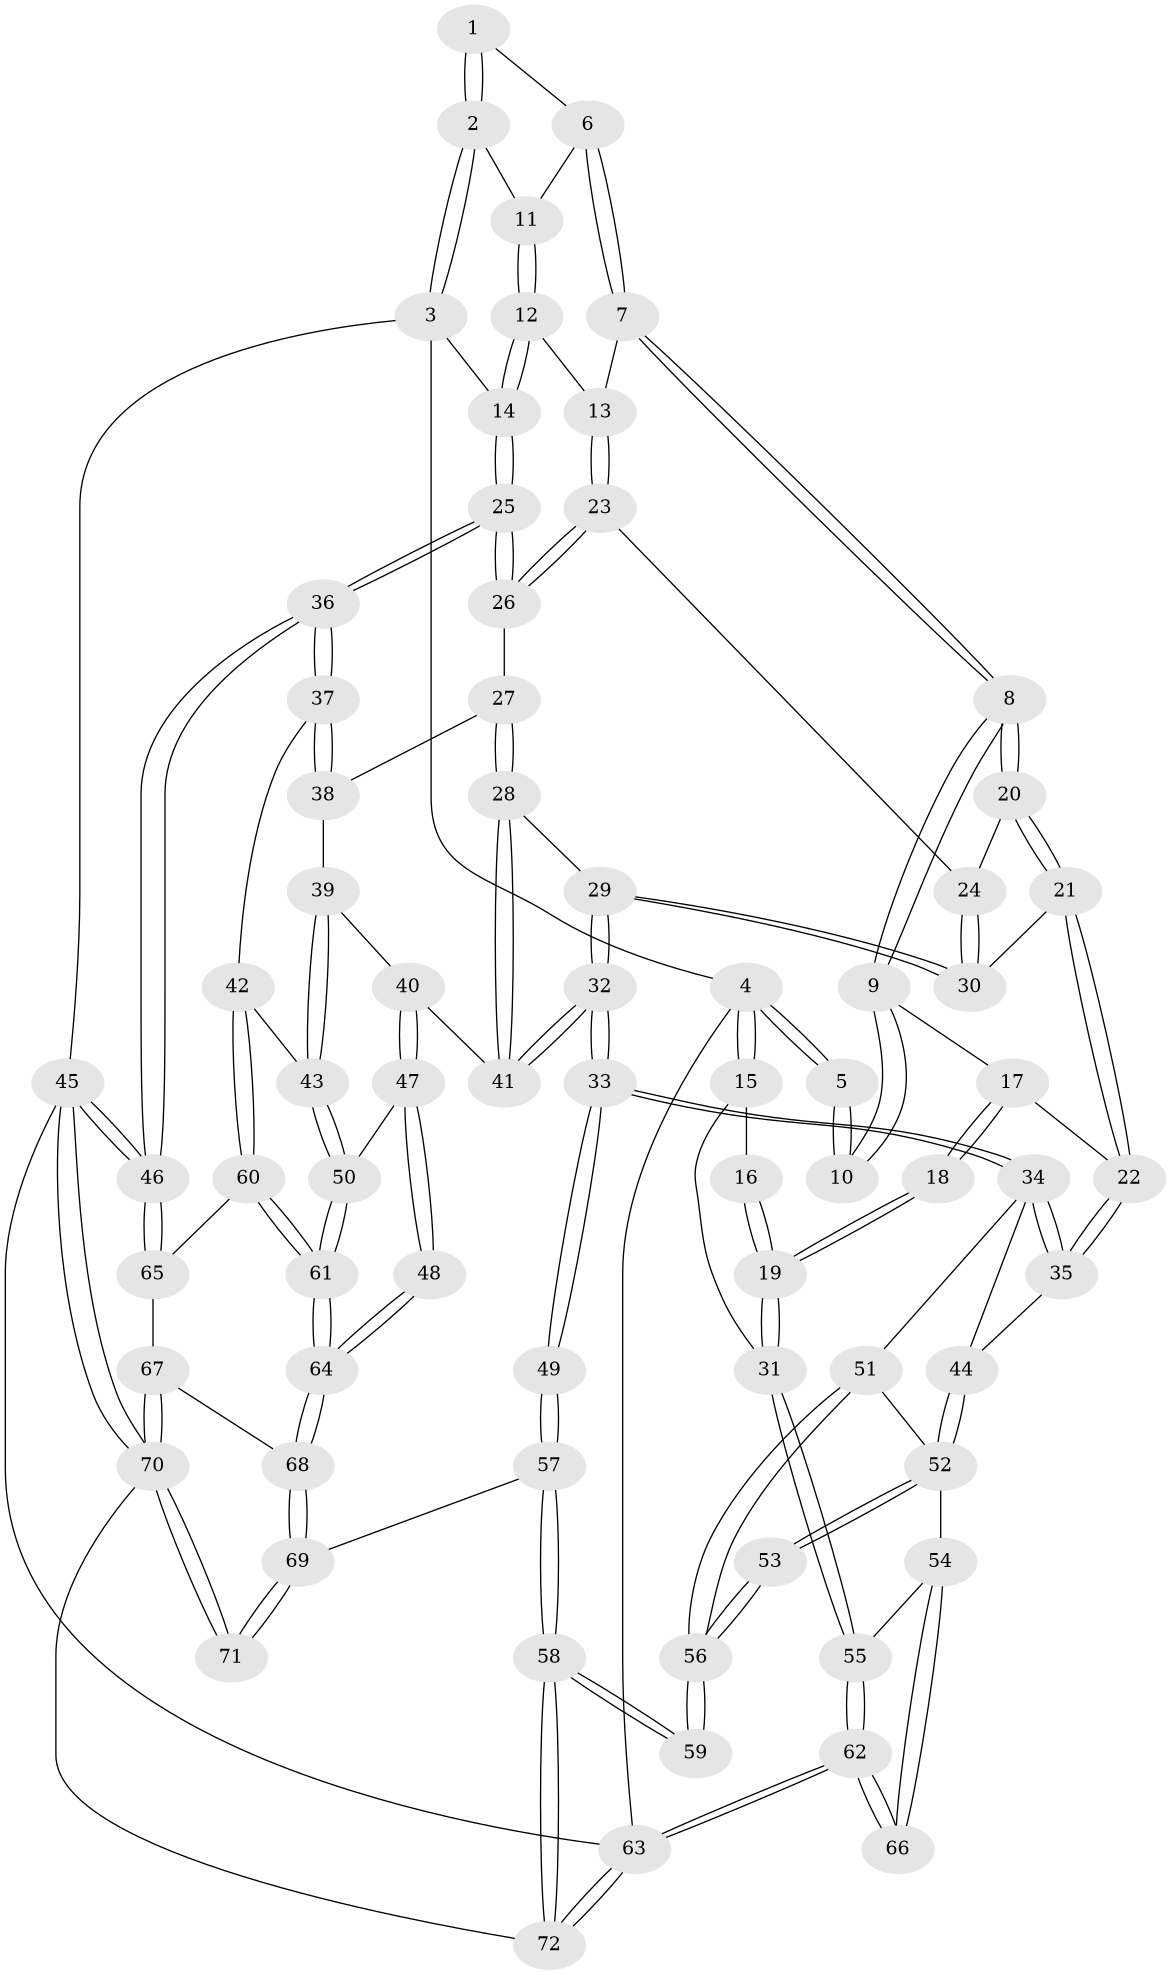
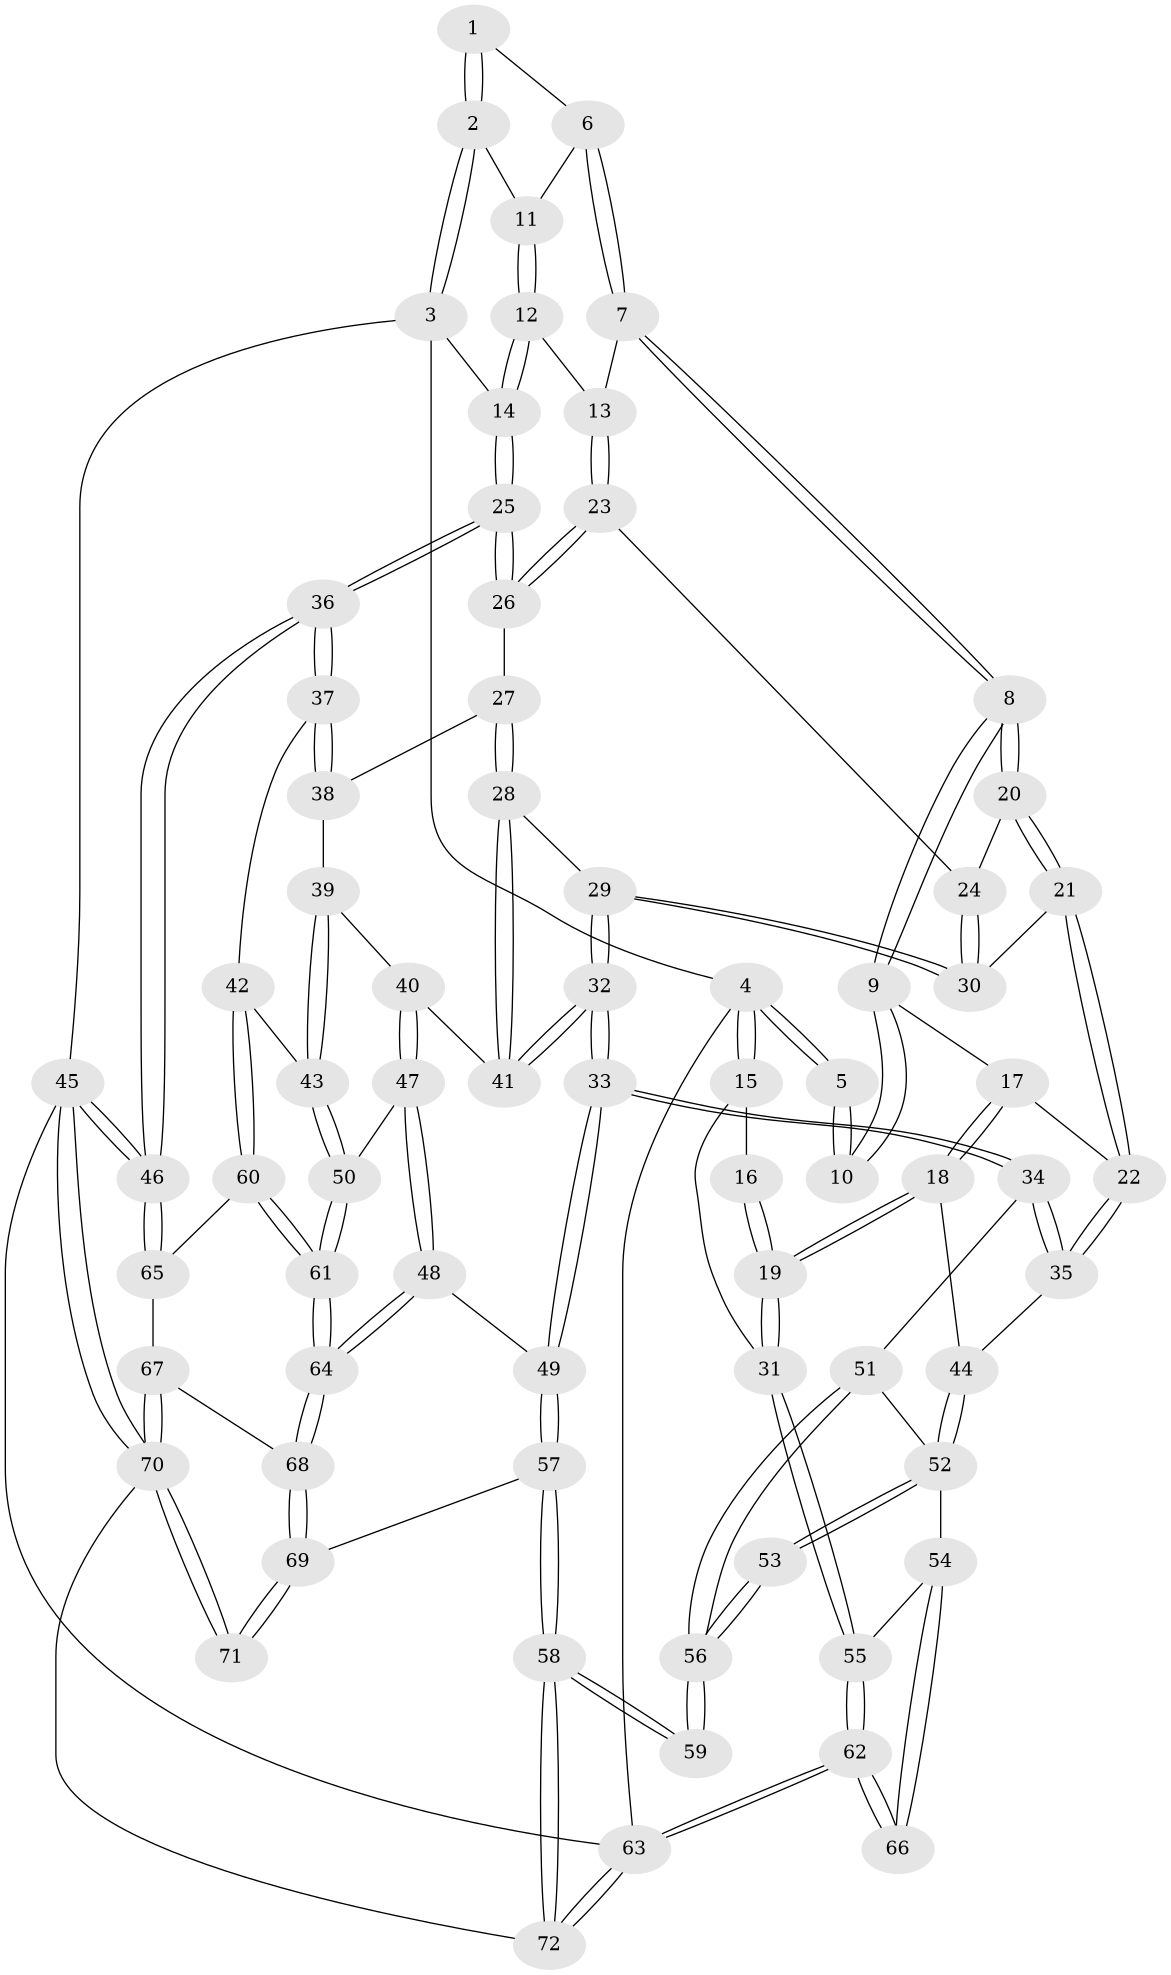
edge "34" -- "44": now "18" -- "44"
edge "48" -- "49": added
